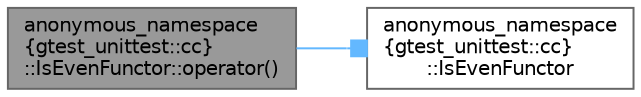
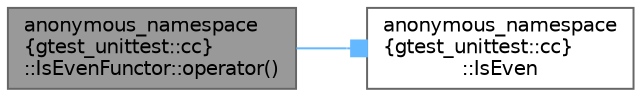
node "anonymous_namespace {gtest_unittest::cc} ::IsEvenFunctor": label "anonymous_namespace {gtest_unittest::cc} ::IsEvenFunctor" -> "anonymous_namespace {gtest_unittest::cc} ::IsEven"
